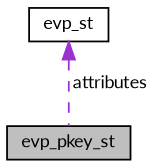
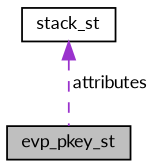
node "evp_st": label "evp_st" -> "stack_st"
